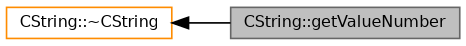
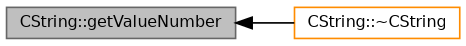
edge "CString::getValueNumber" -> "CString::~CString": reversed
